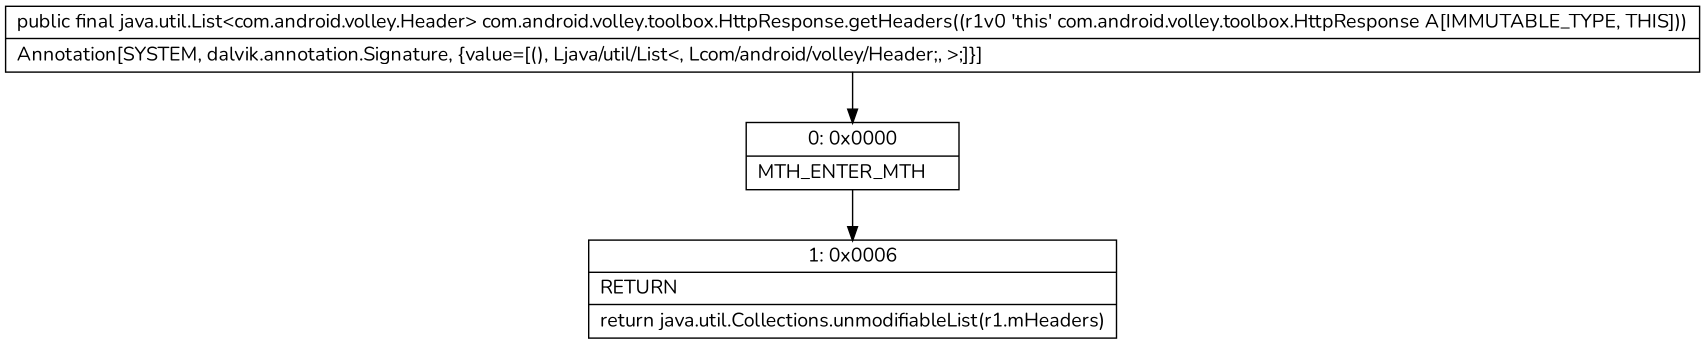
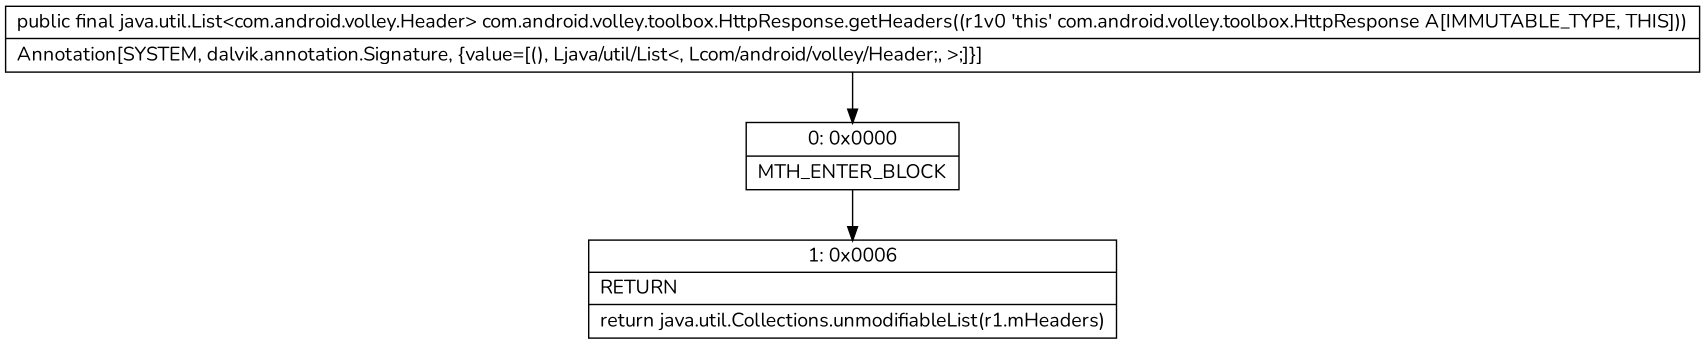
node "0: 0x0000": text "MTH_ENTER_MTH" -> "MTH_ENTER_BLOCK"
